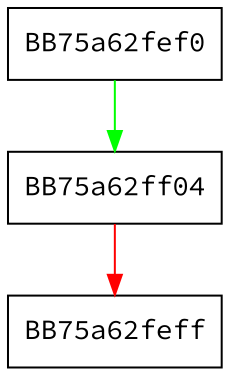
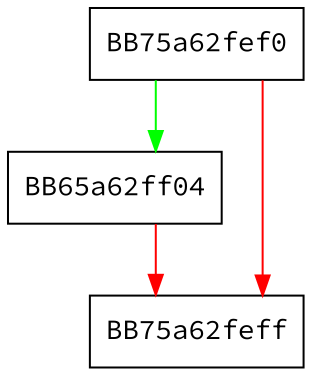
edge "BB75a62fef0" -> "BB75a62feff": added
node "BB75a62ff04": label "BB75a62ff04" -> "BB65a62ff04"
